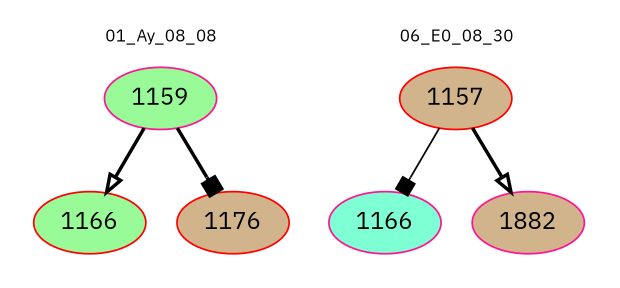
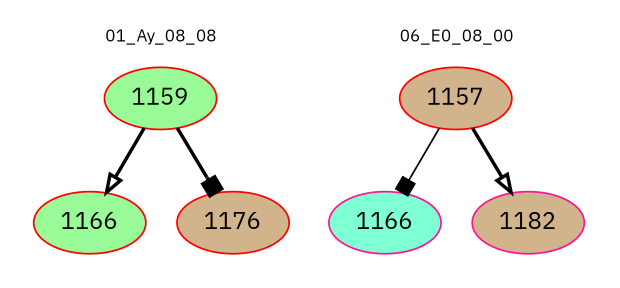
cluster "06_E0_08_30": label "06_E0_08_30" -> "06_E0_08_00"
node "1159": color deeppink -> red
node "1882": label "1882" -> "1182"
